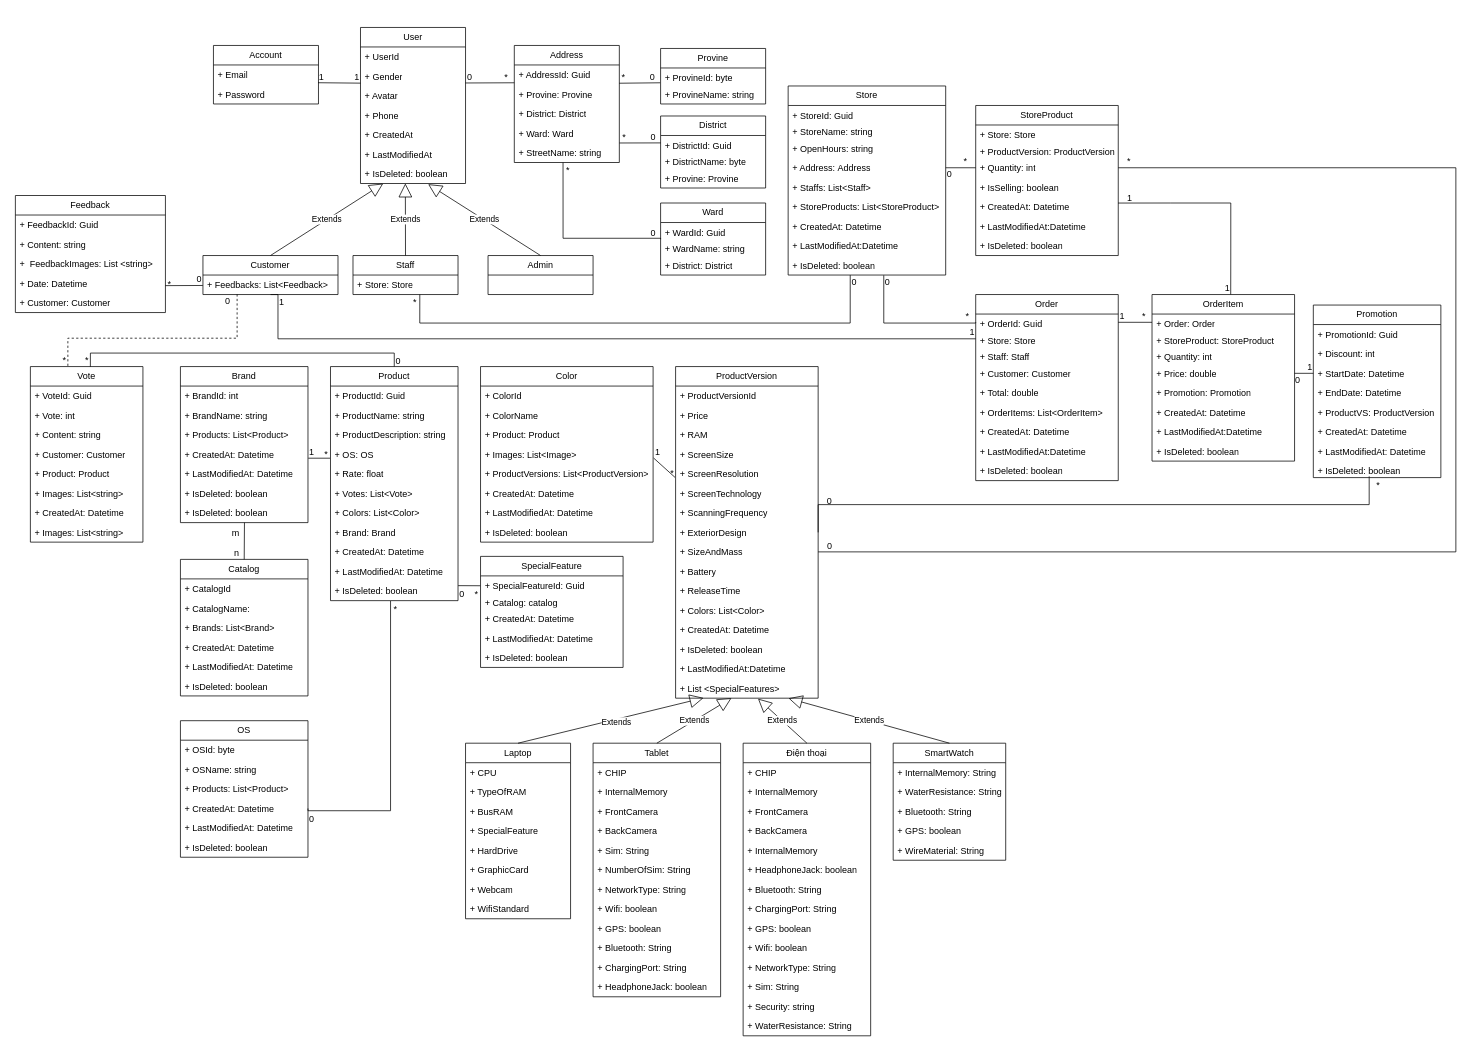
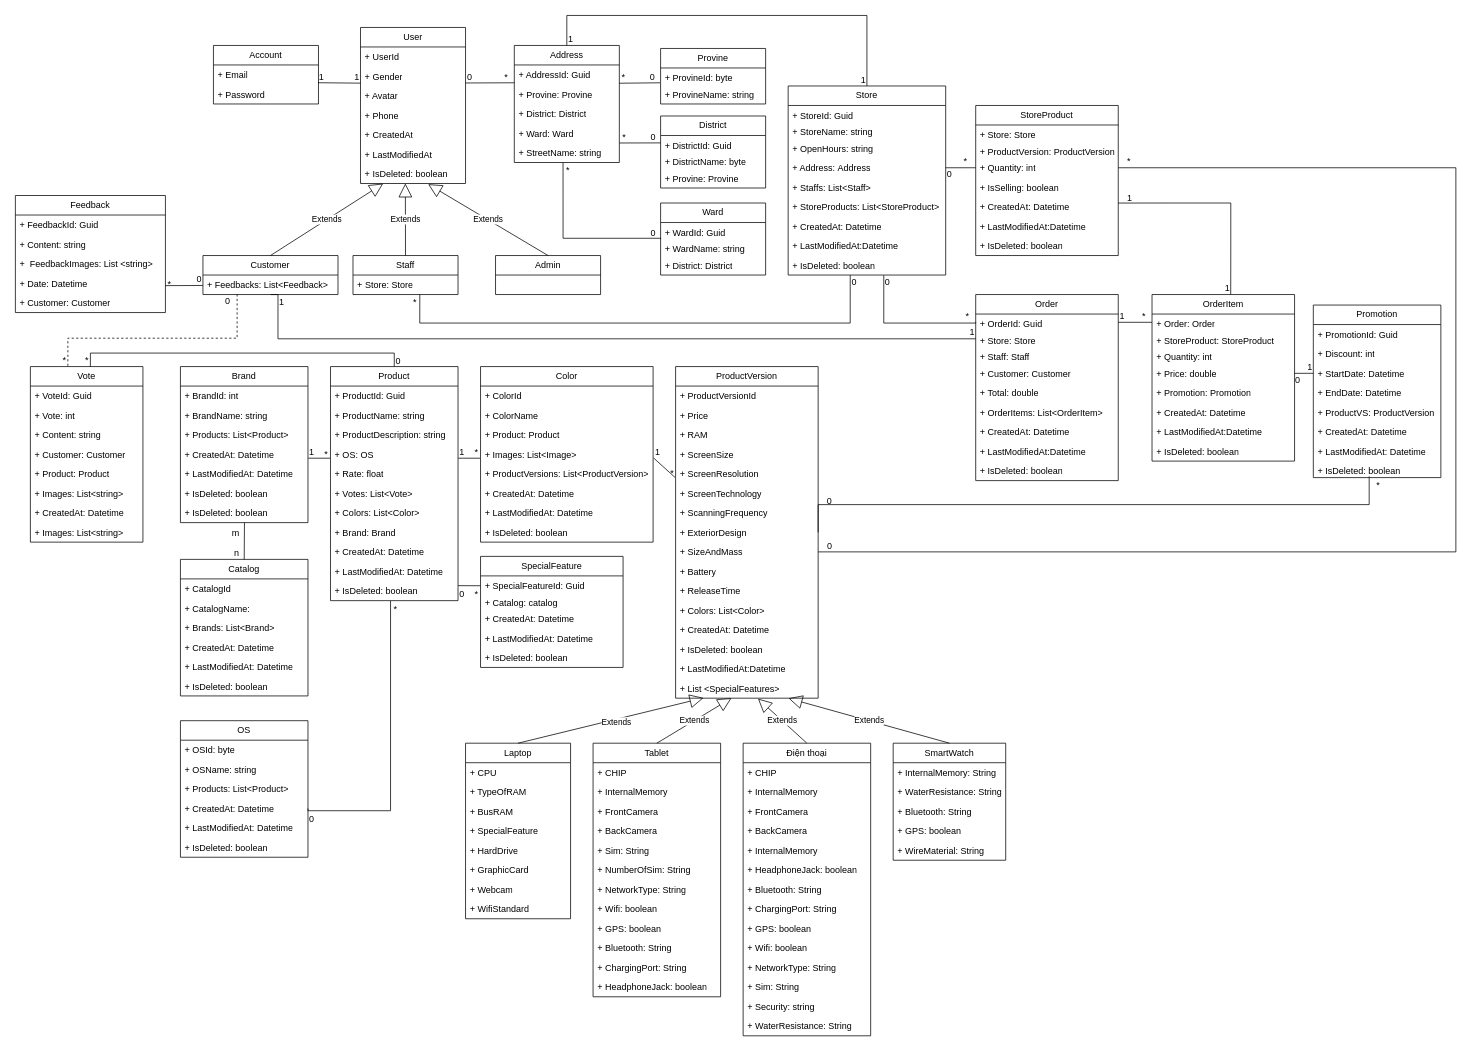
edge "Address" -- "Store": added, labels "1", "1"
node "Admin": moved (540, 275) -> (548, 275)
edge "+ OS: OS" -- "+ Images: List<Image>": added, labels "1", "*"
